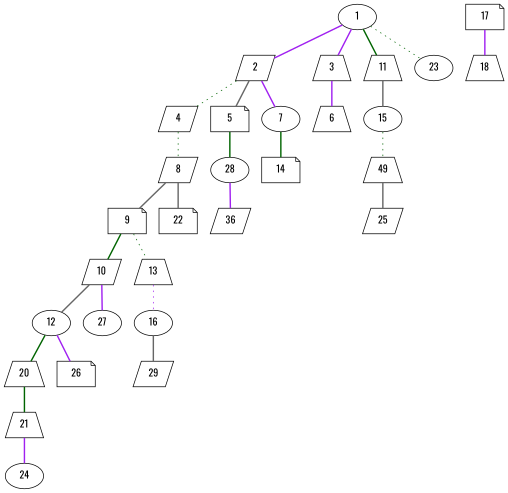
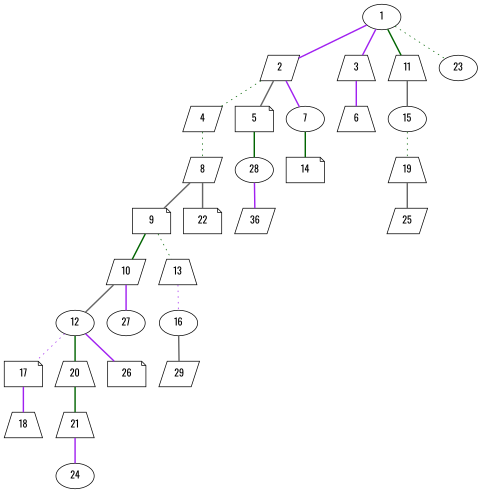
node "49": label "49" -> "19"
edge "12" -- "17": added
